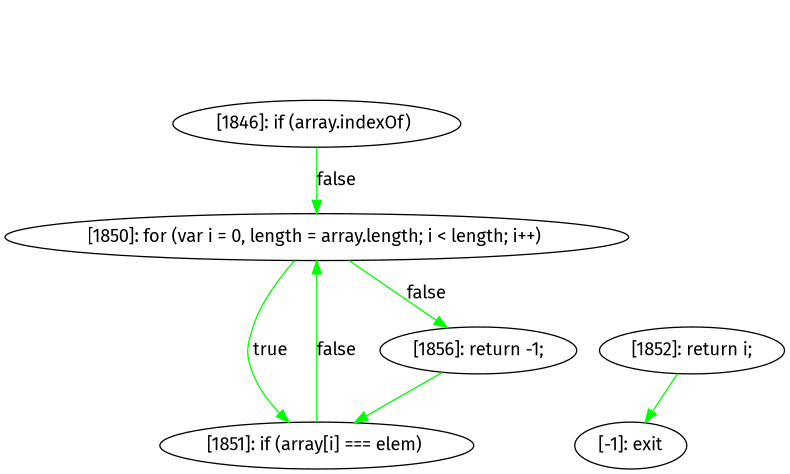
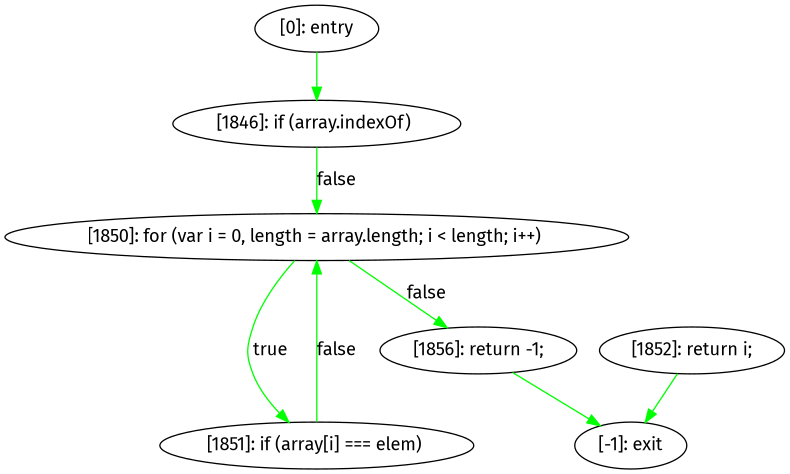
node "[0]: entry": added
edge "[1856]: return -1;" -> "[1851]: if (array[i] === elem)": now "[1856]: return -1;" -> "[-1]: exit"
